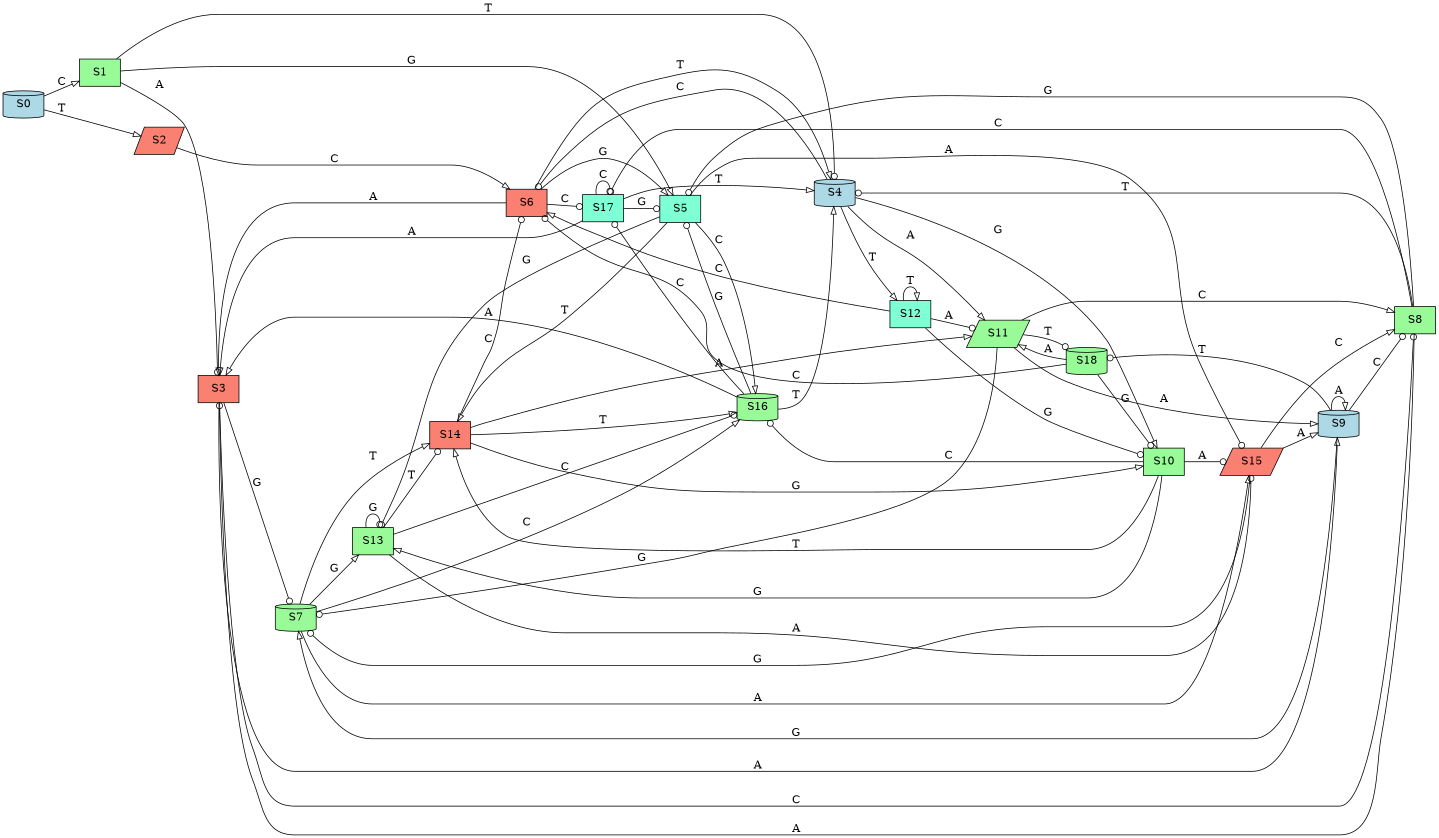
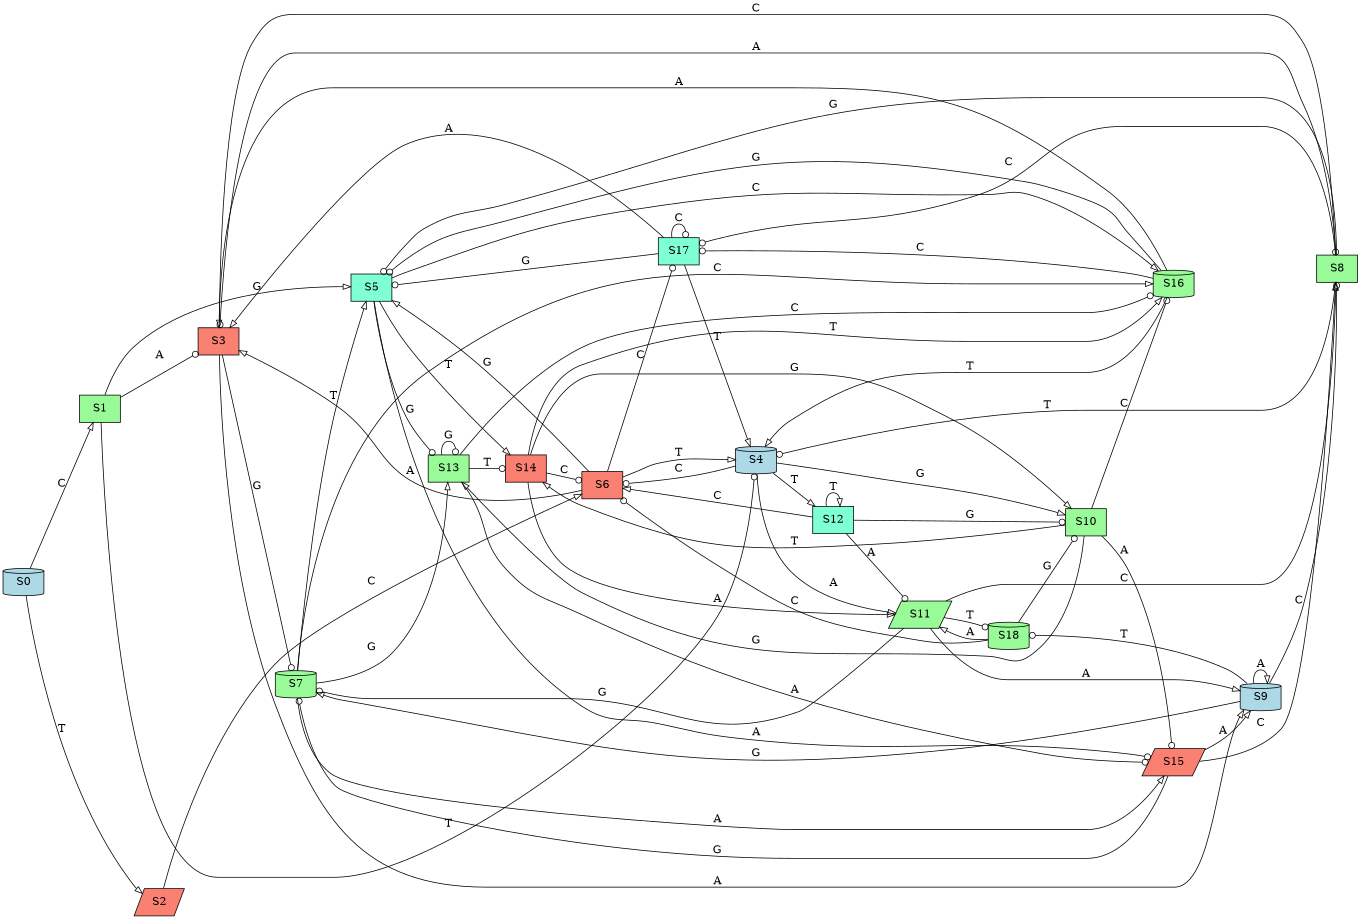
edge "S7" -> "S14": now "S7" -> "S5"
